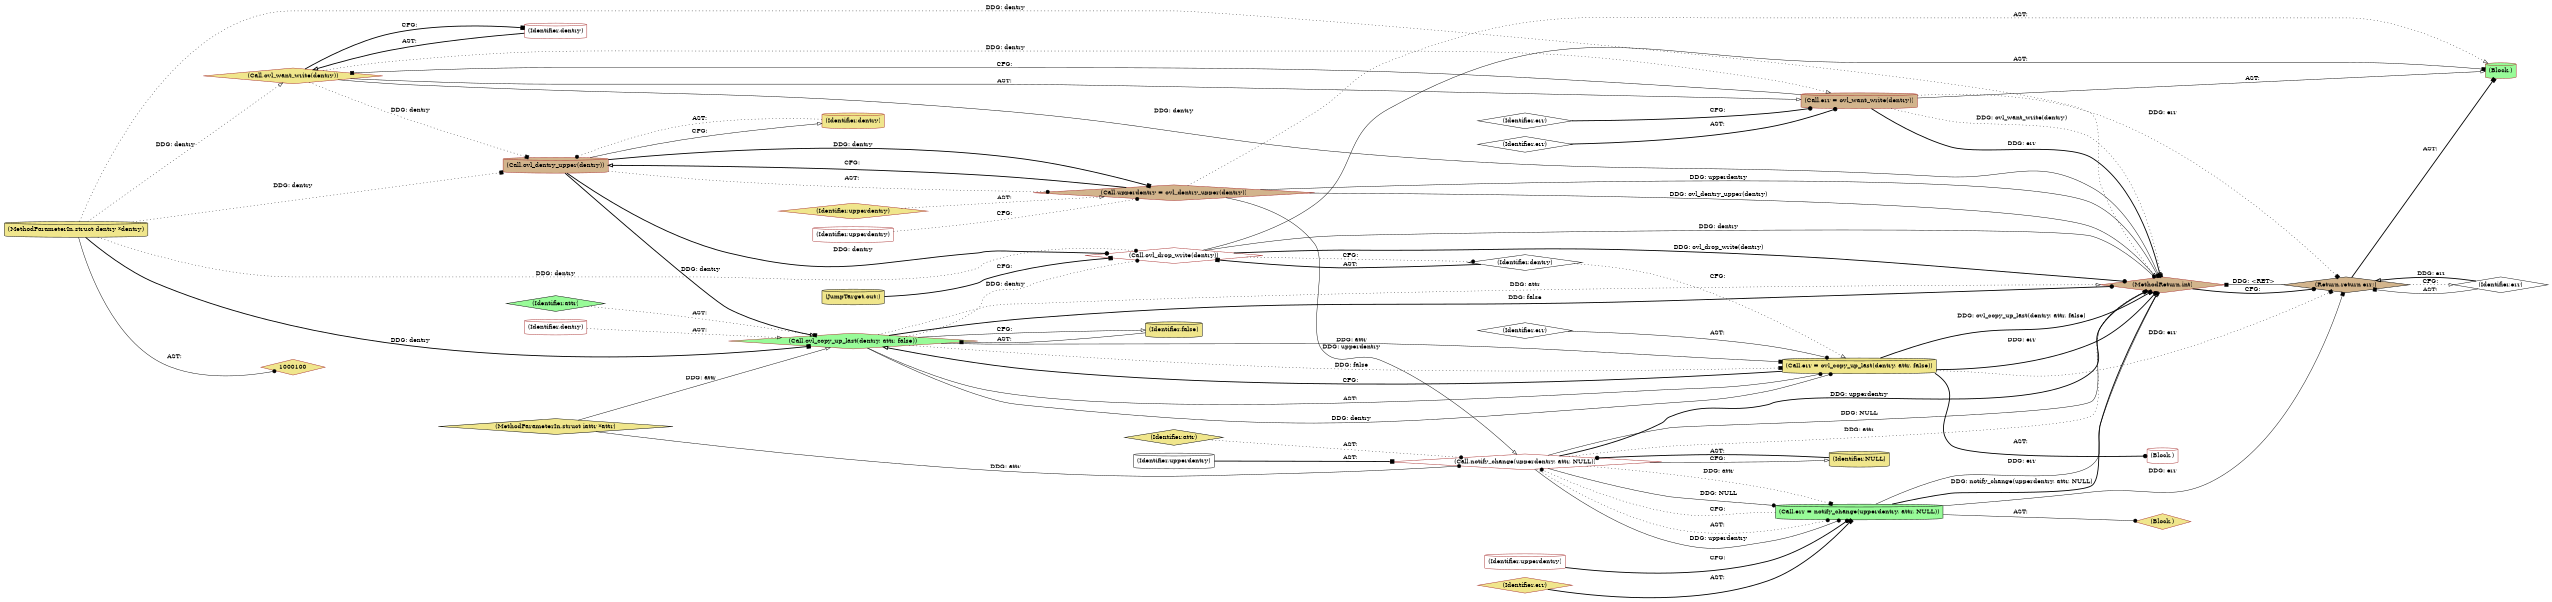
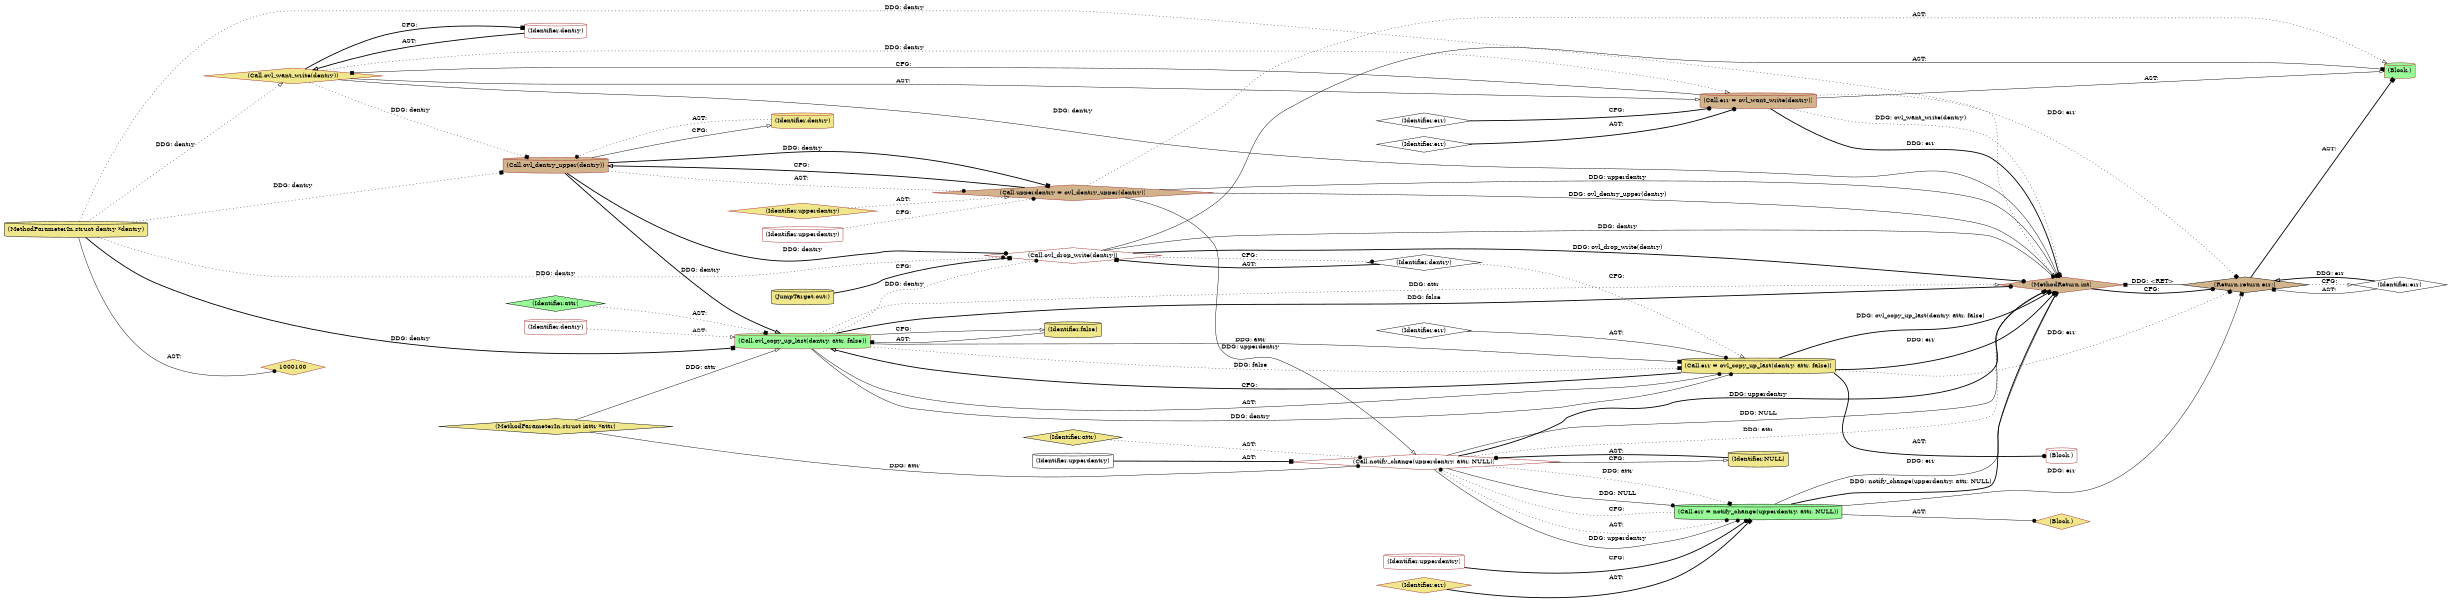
node "(Call,ovl_copy_up_last(dentry, attr, false))": shape diamond -> cylinder
